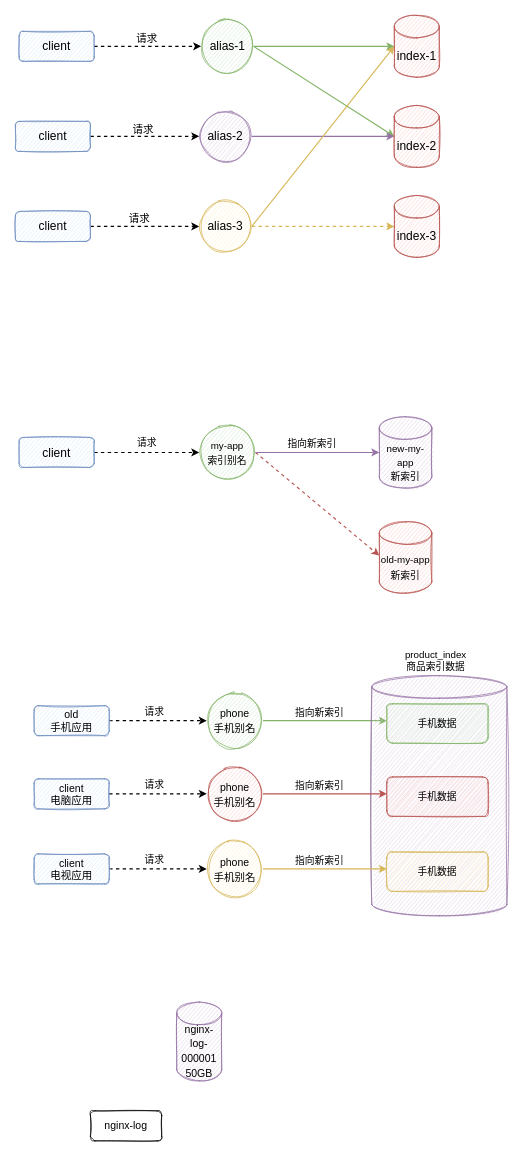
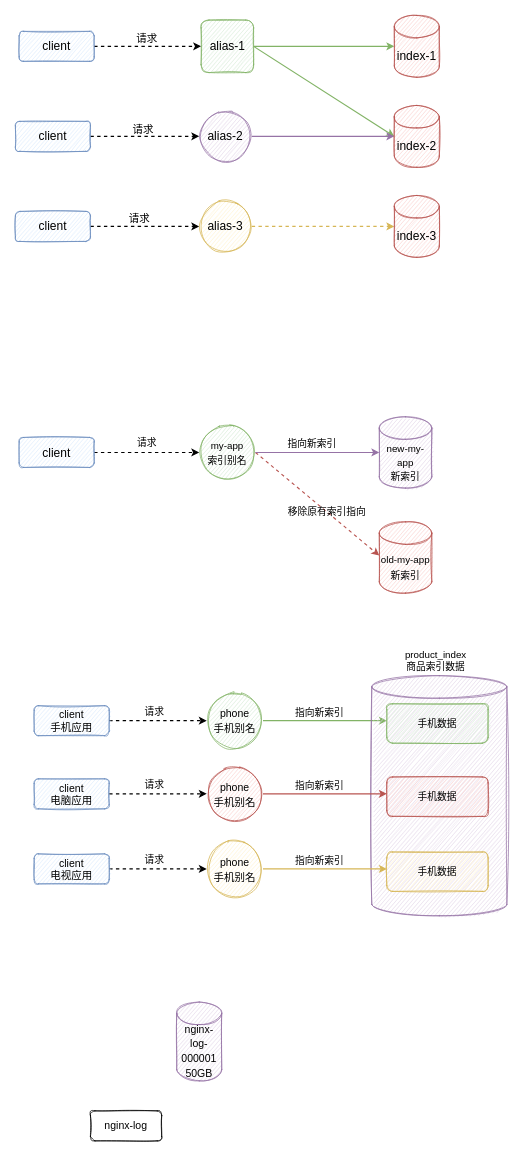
node "alias-1": shape ellipse -> rounded rectangle
edge "alias-3" -> "index-1": removed
node "移除原有索引指向": added
node "old 手机应用": label "old 手机应用" -> "client 手机应用"
